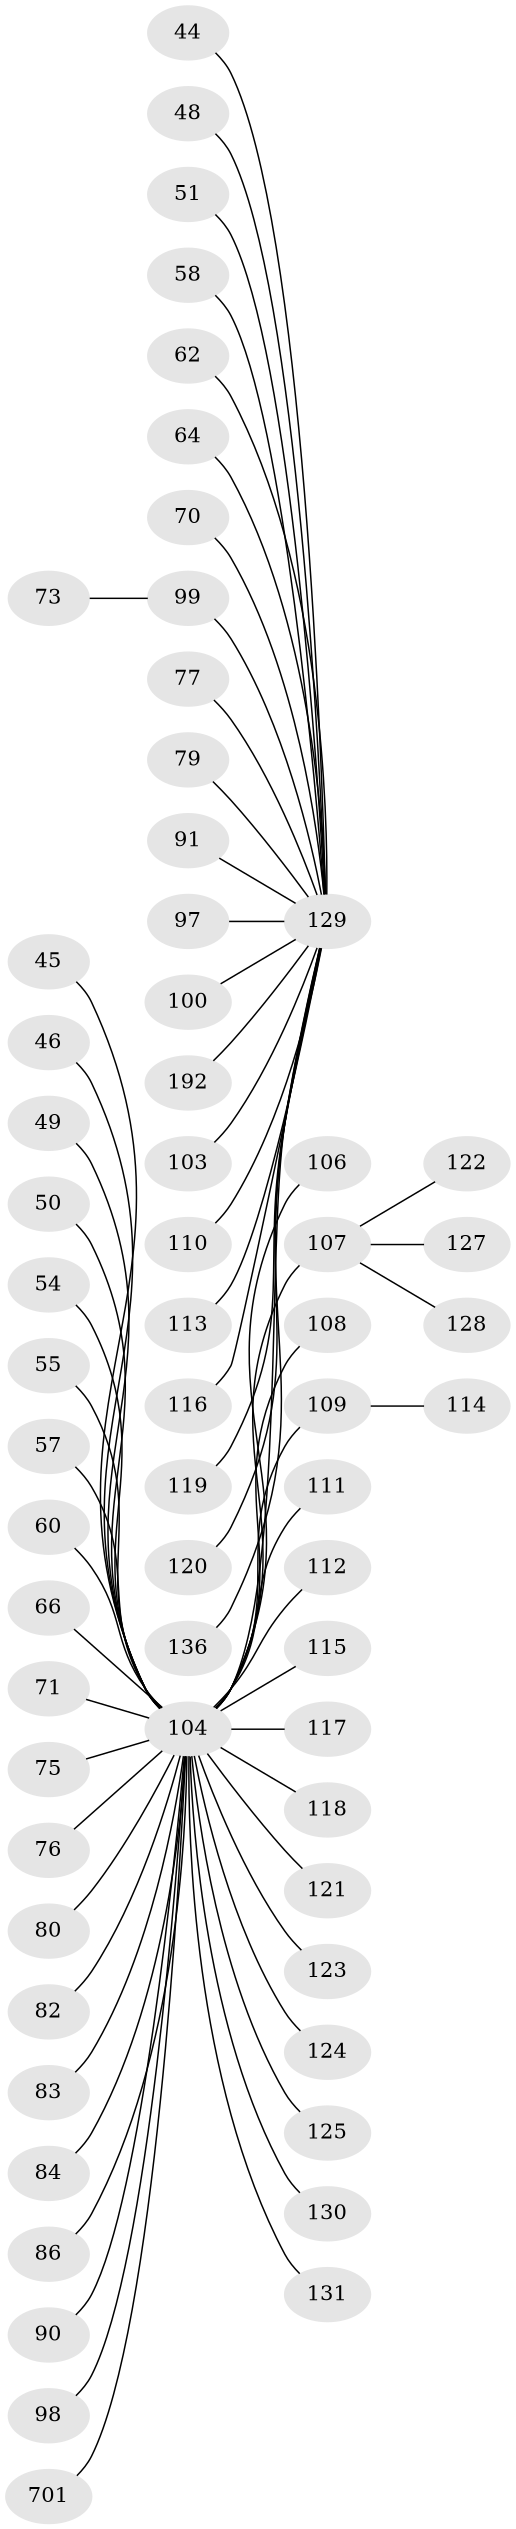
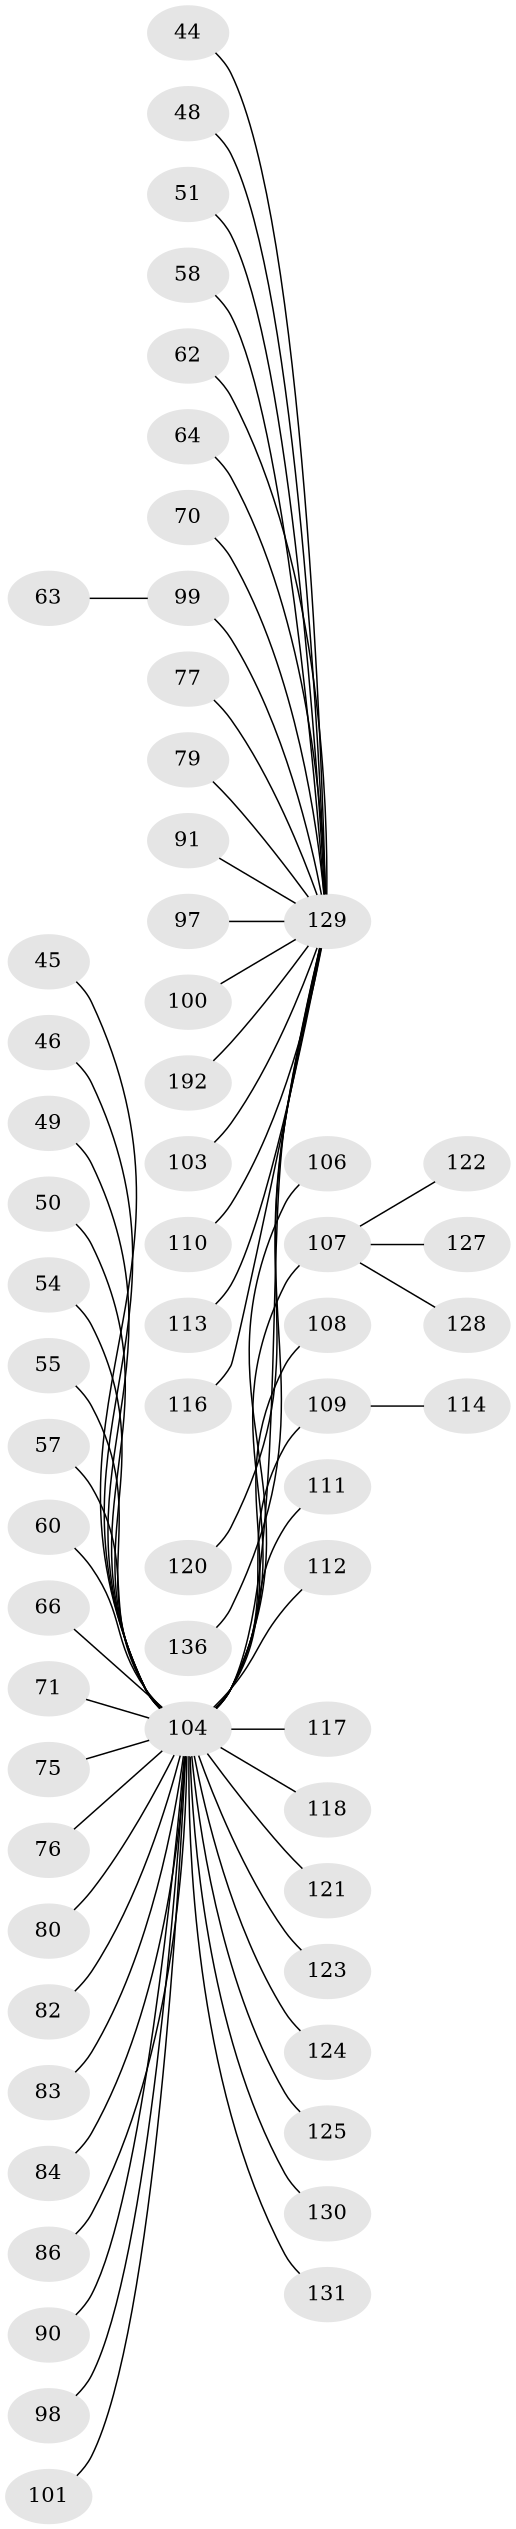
node "73": label "73" -> "63"
node "119": removed
node "115": removed
node "701": label "701" -> "101"
